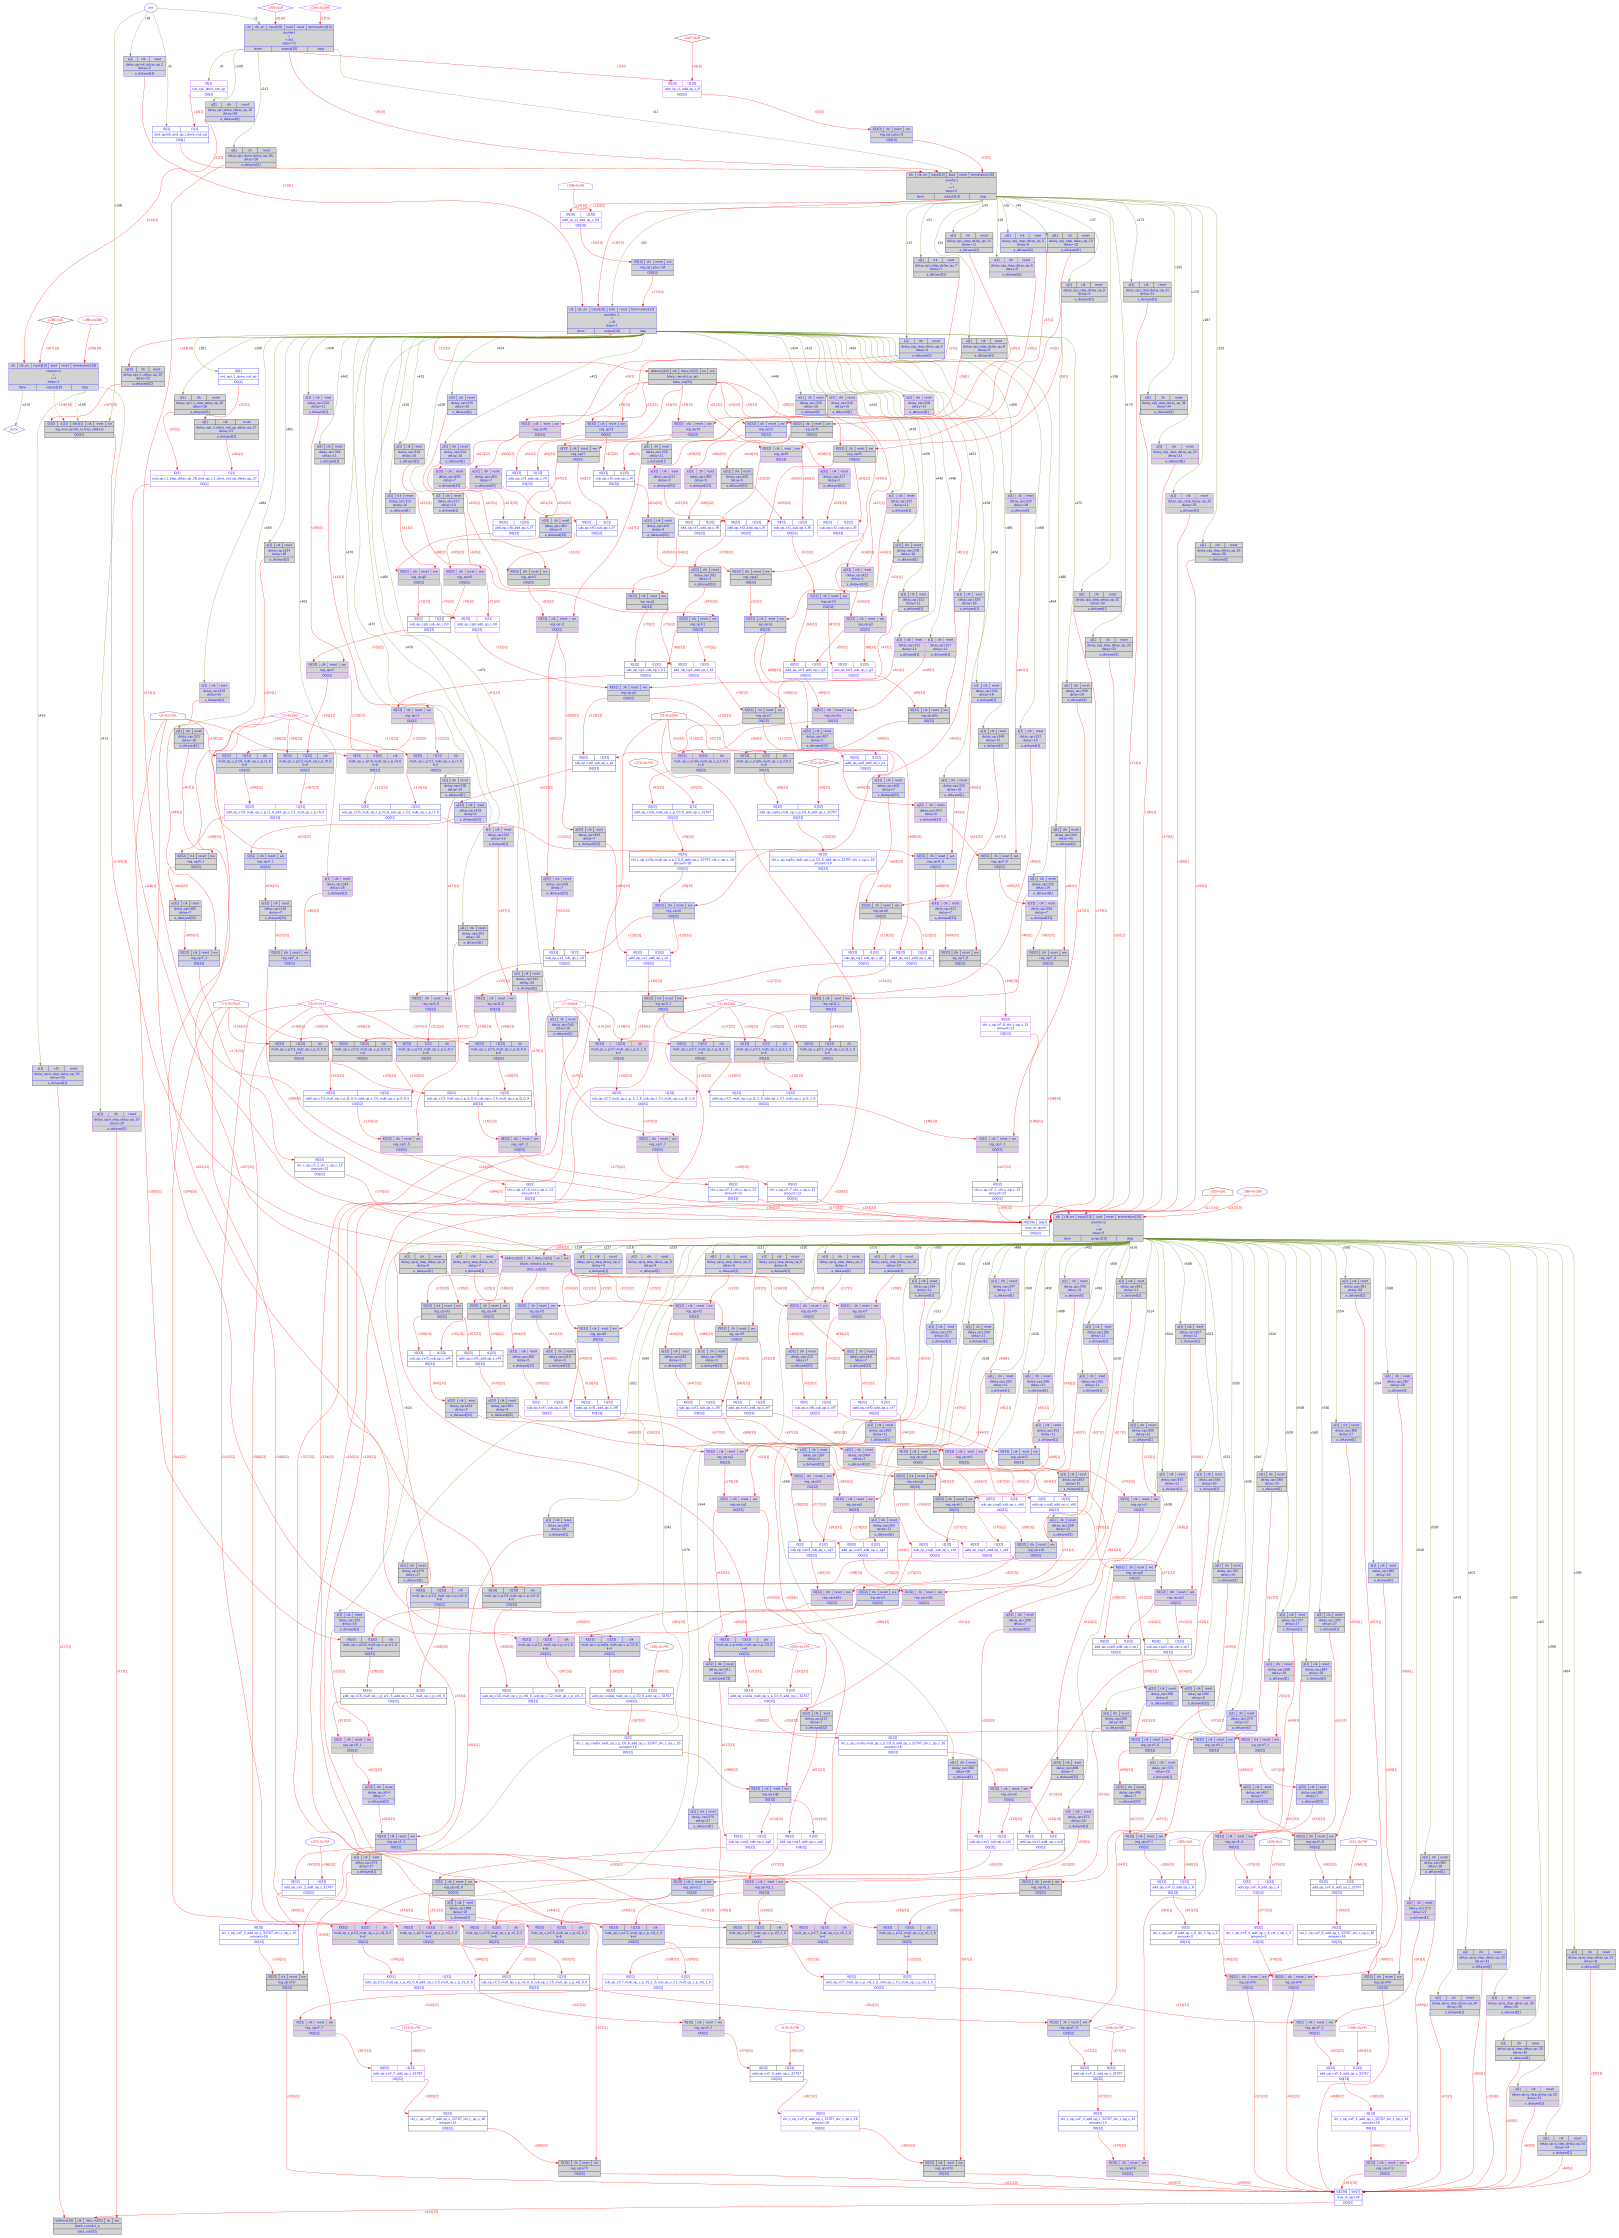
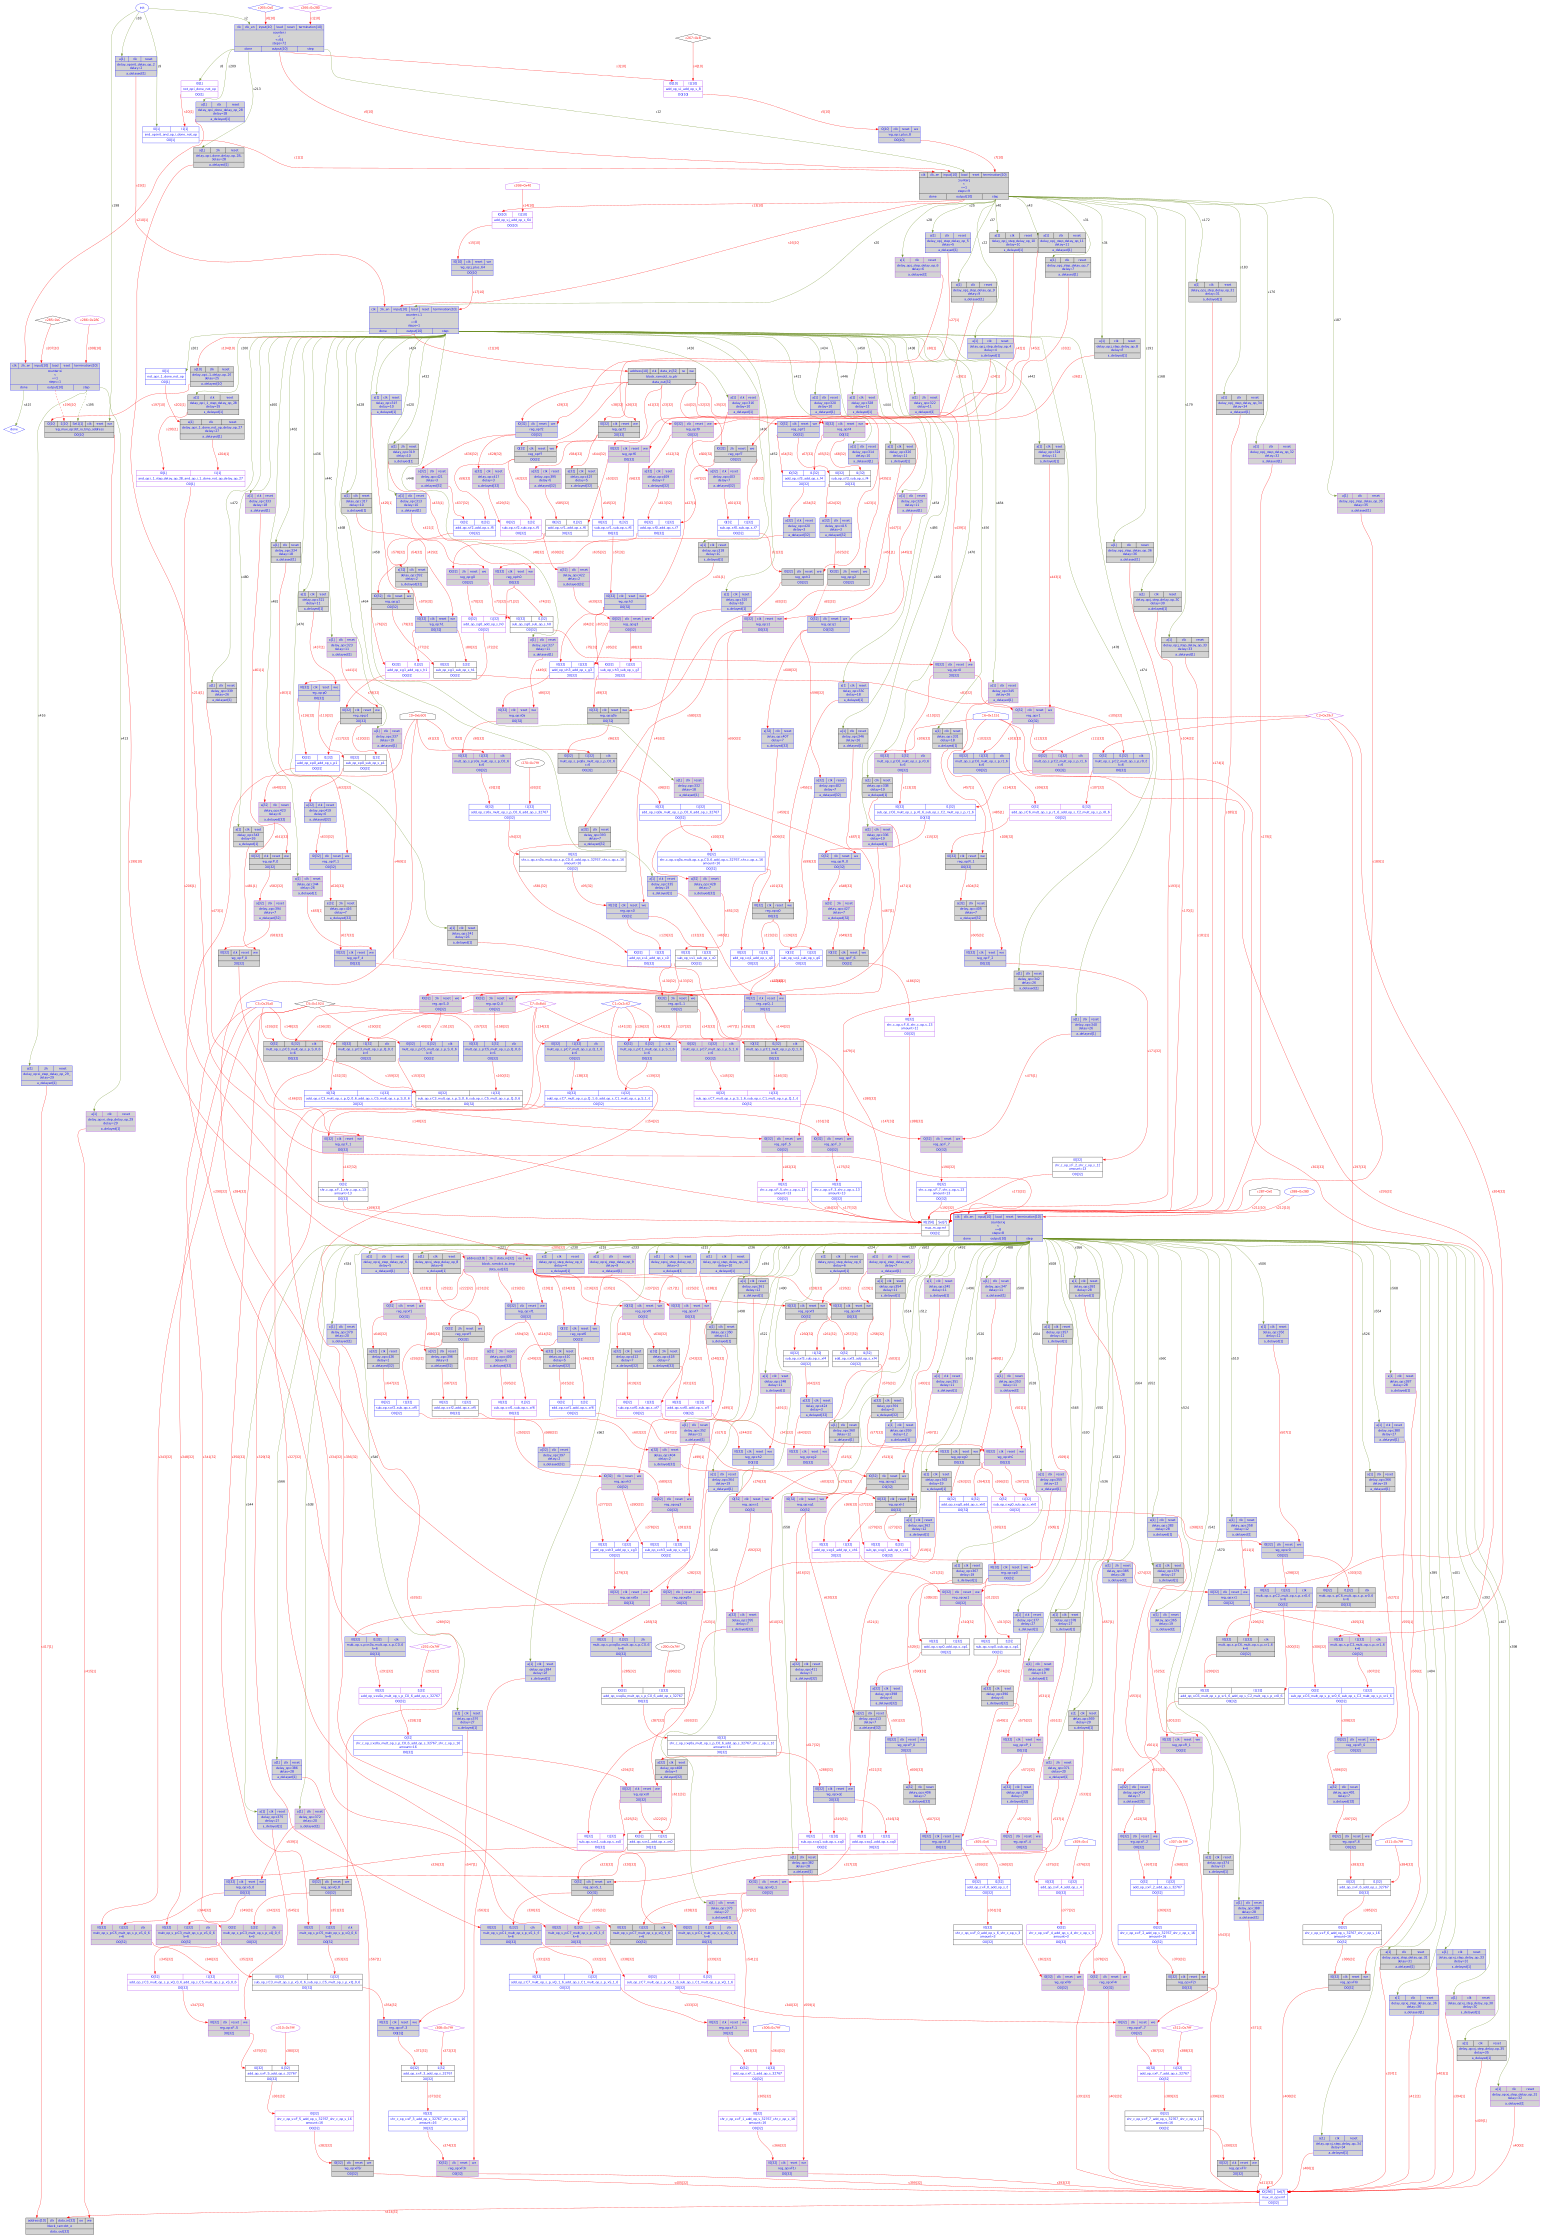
node "c272=0x7fff": removed
node "C5=0x1924": color purple -> black
node "C7=0x8d4": shape house -> diamond
node "C1=0x2c62": color purple -> blue
node "c306=0x7fff": color purple -> blue
